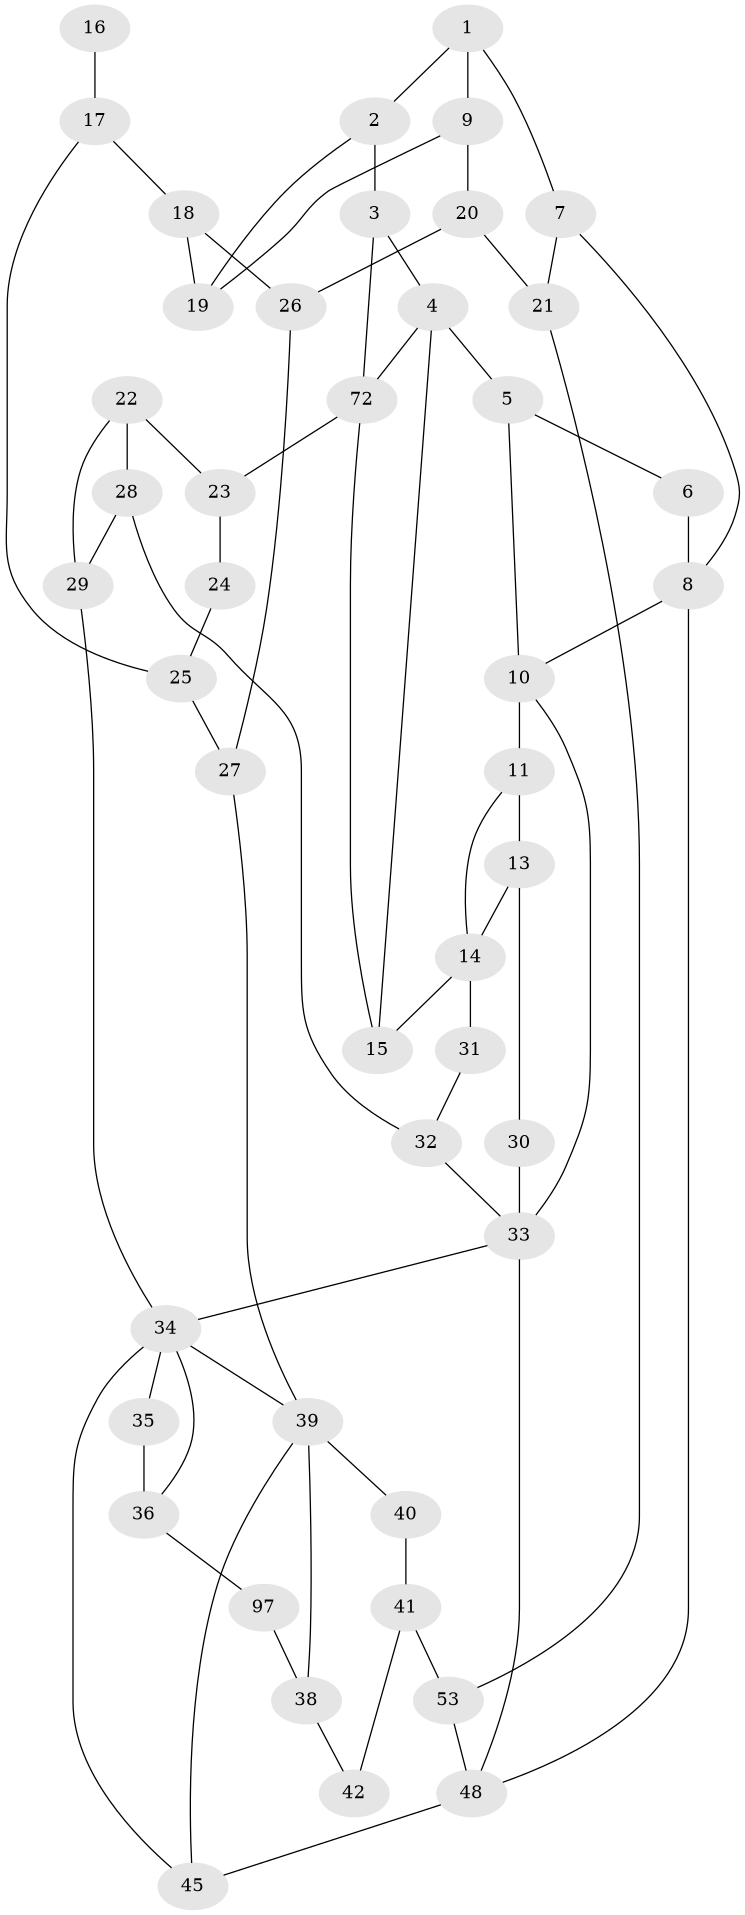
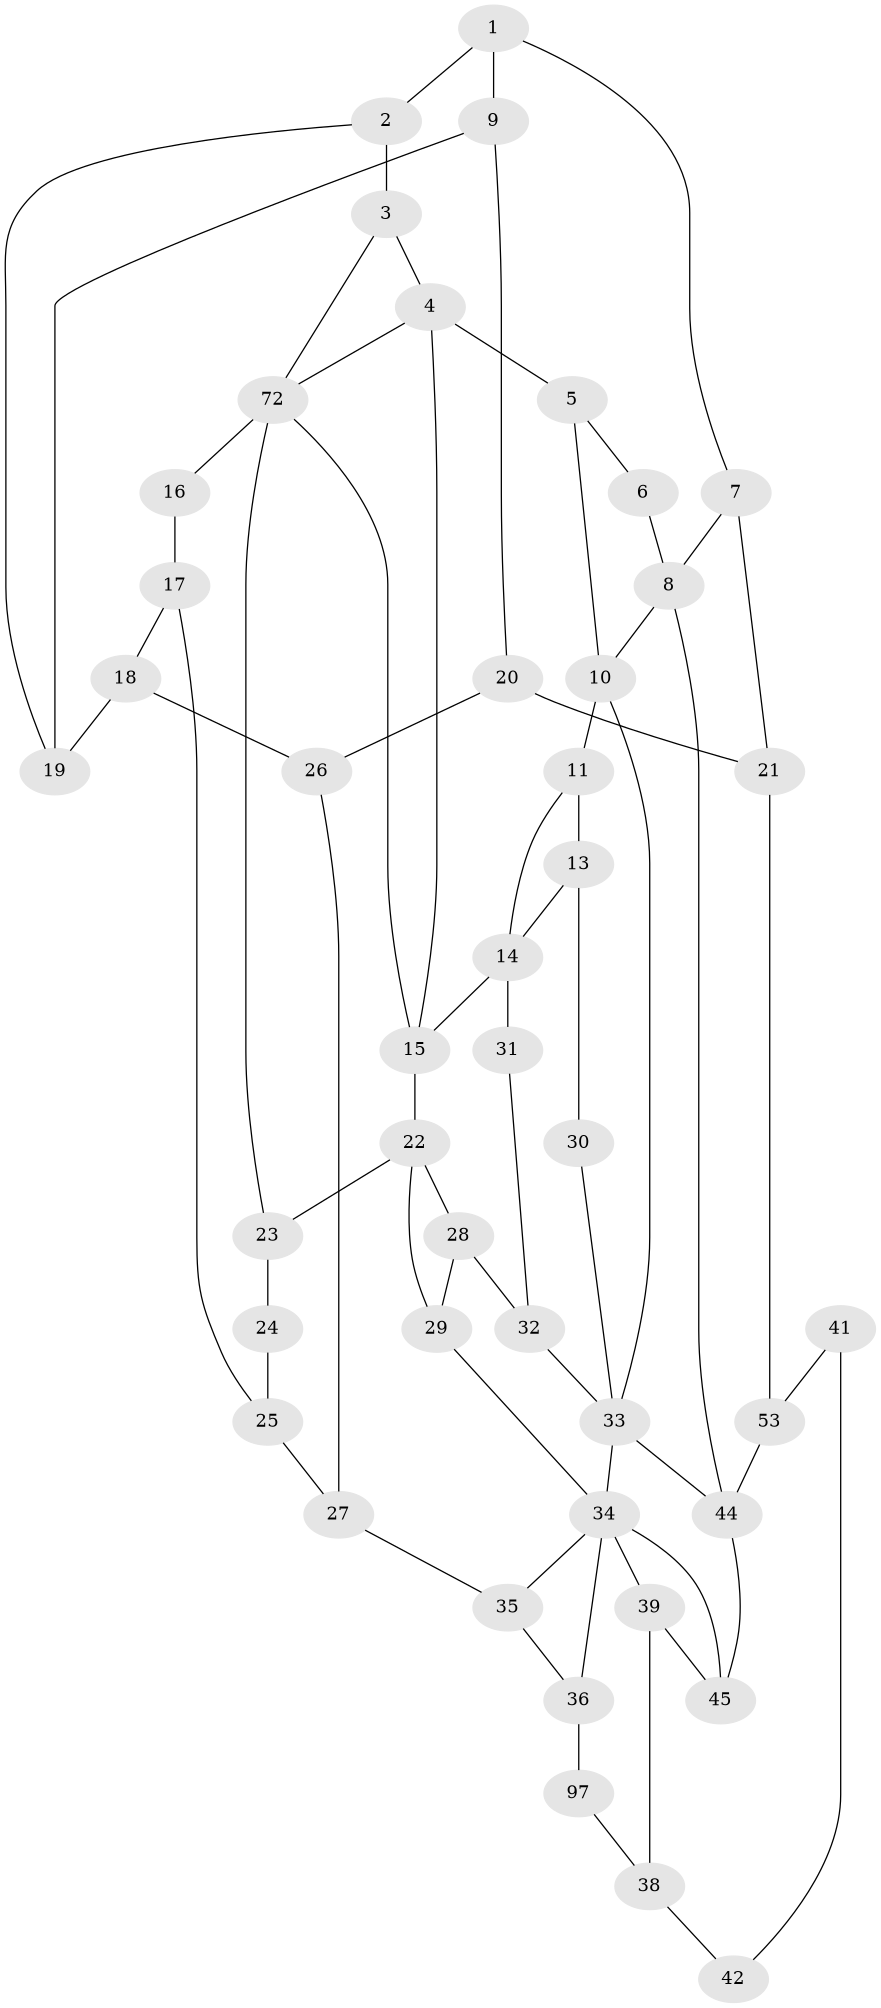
edge "72" -- "16": added
edge "15" -- "22": added
edge "27" -- "39": now "27" -- "35"
node "40": removed
node "48": label "48" -> "44"
